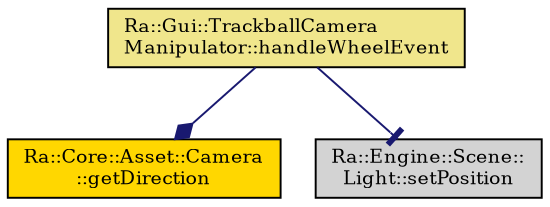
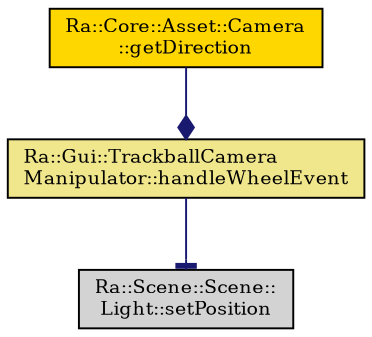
edge "Ra::Gui::TrackballCamera Manipulator::handleWheelEvent" -> "Ra::Core::Asset::Camera ::getDirection": reversed
node "Ra::Engine::Scene:: Light::setPosition": label "Ra::Engine::Scene:: Light::setPosition" -> "Ra::Scene::Scene:: Light::setPosition"
